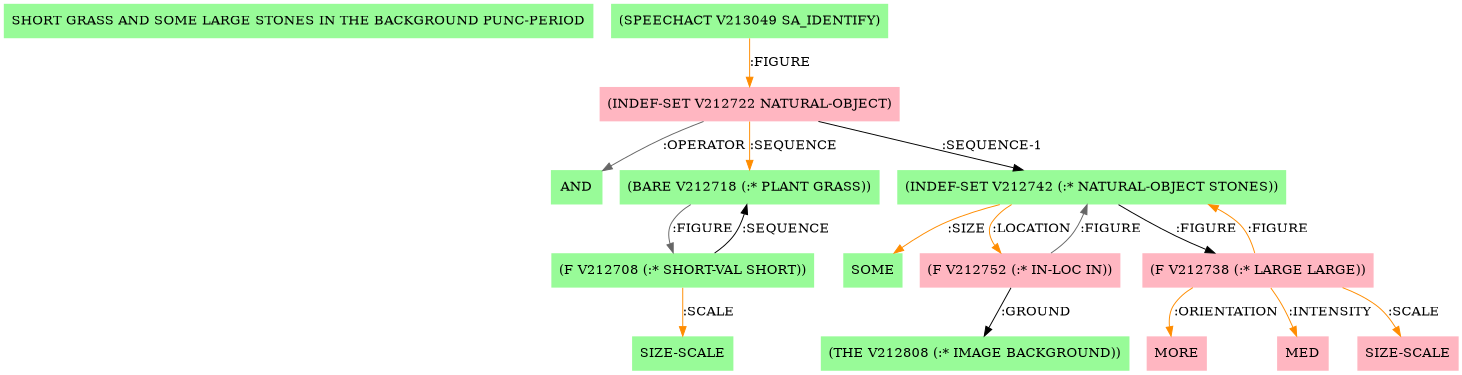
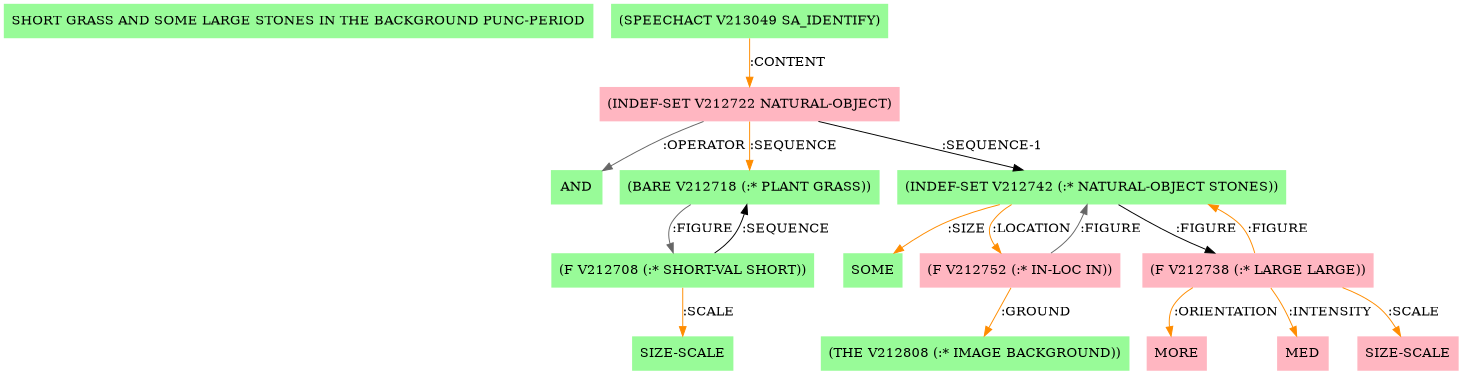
edge "(SPEECHACT V213049 SA_IDENTIFY)" -> "(INDEF-SET V212722 NATURAL-OBJECT)": label ":FIGURE" -> ":CONTENT"
edge "(F V212752 (:* IN-LOC IN))" -> "(THE V212808 (:* IMAGE BACKGROUND))": color black -> darkorange
